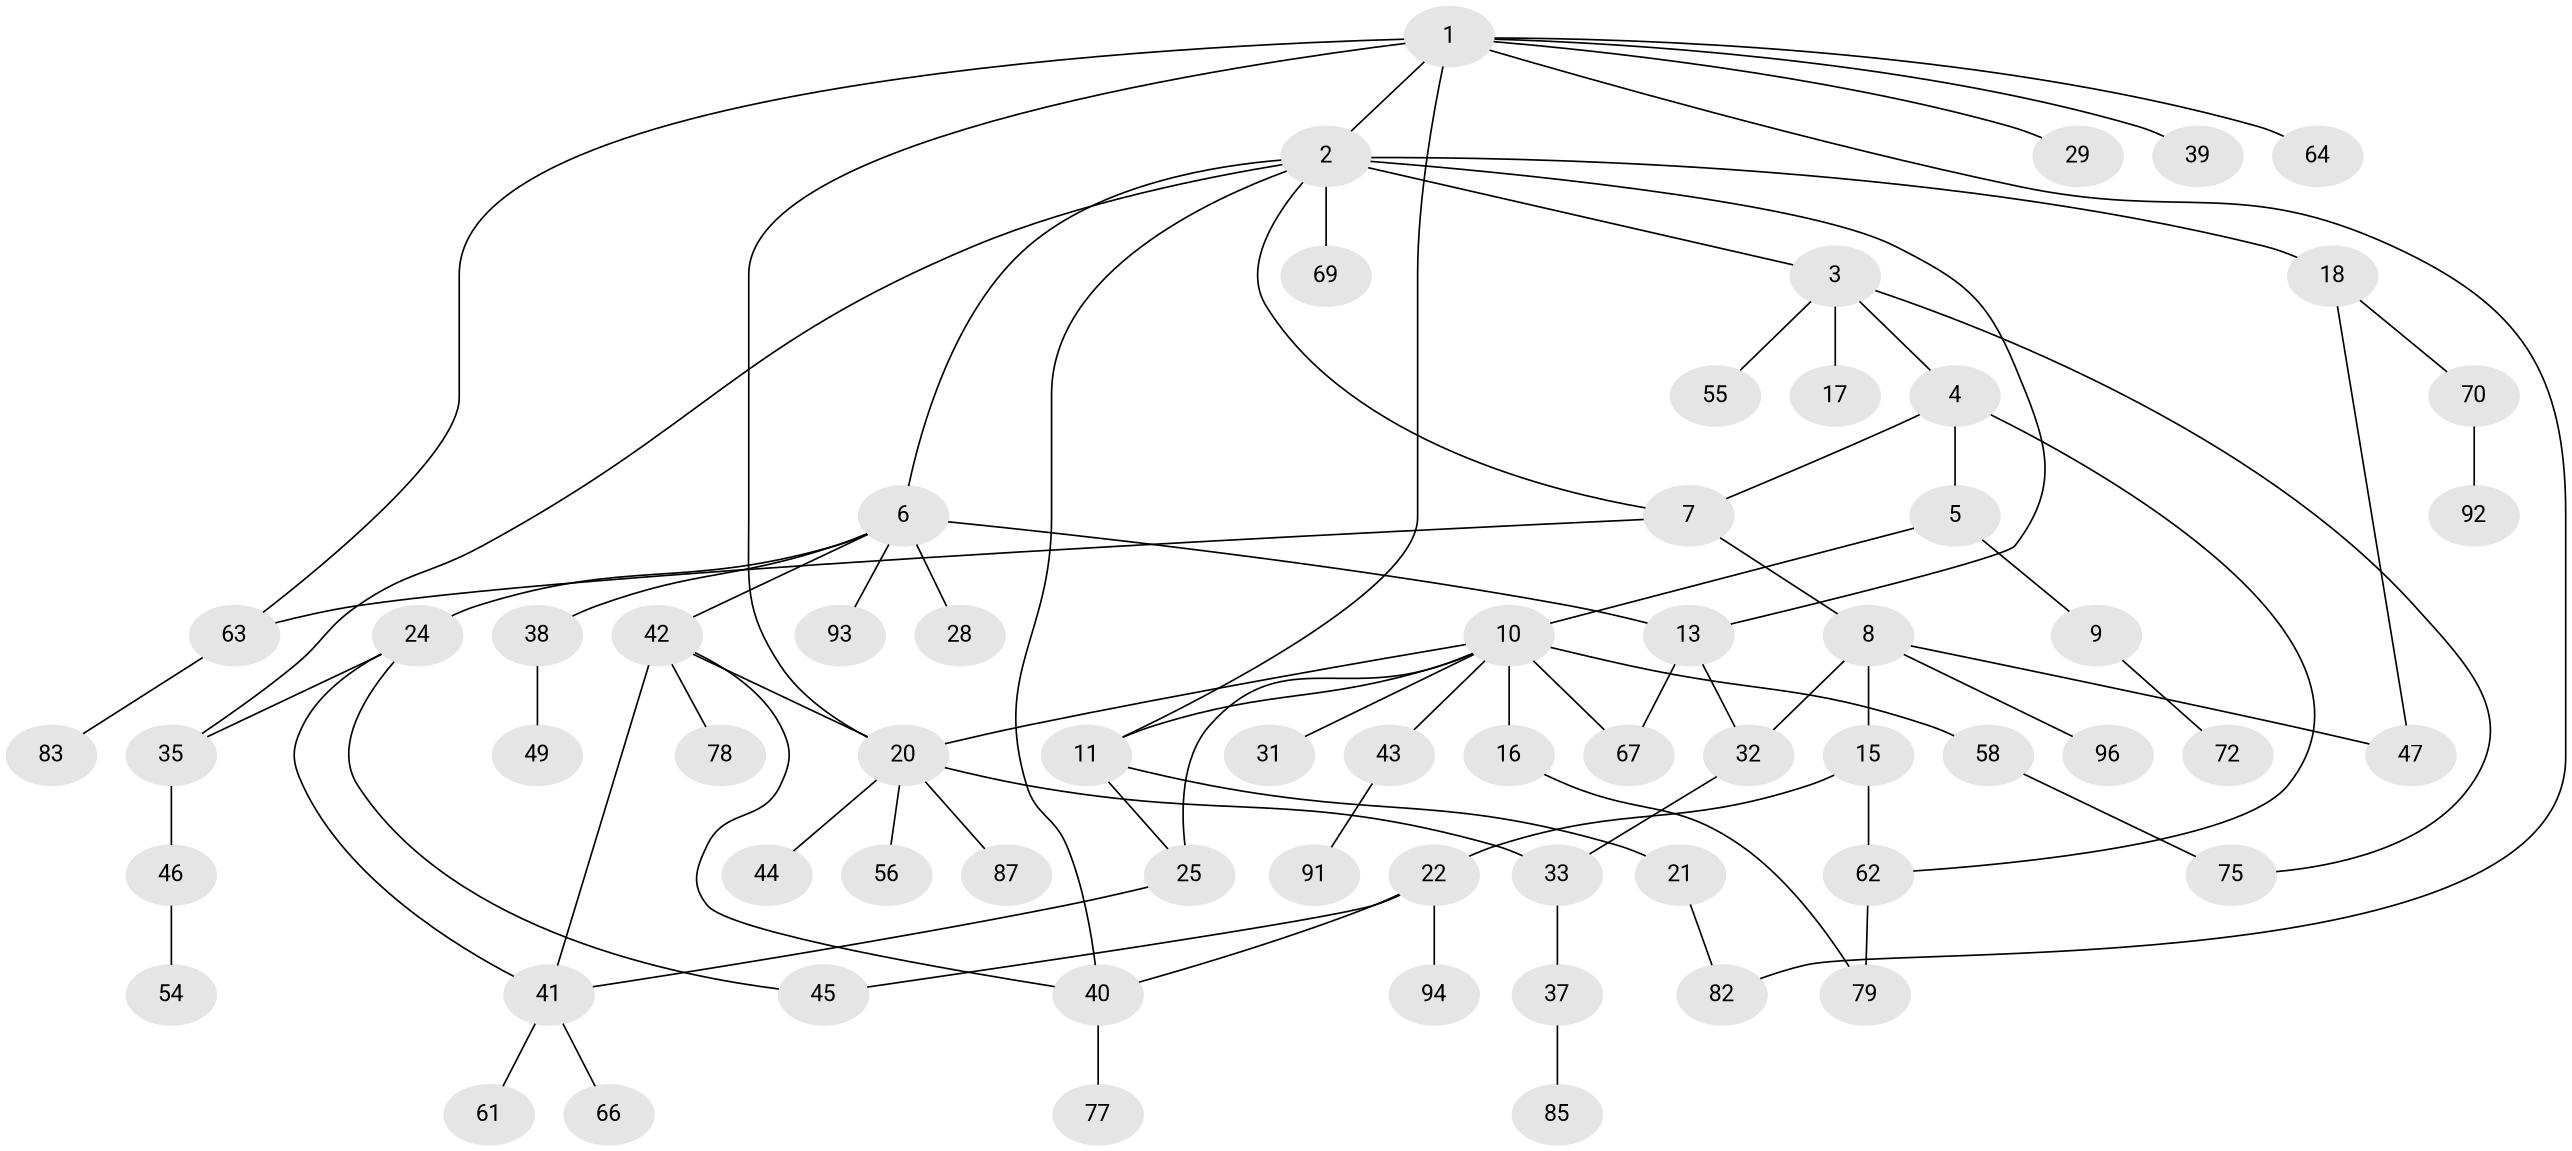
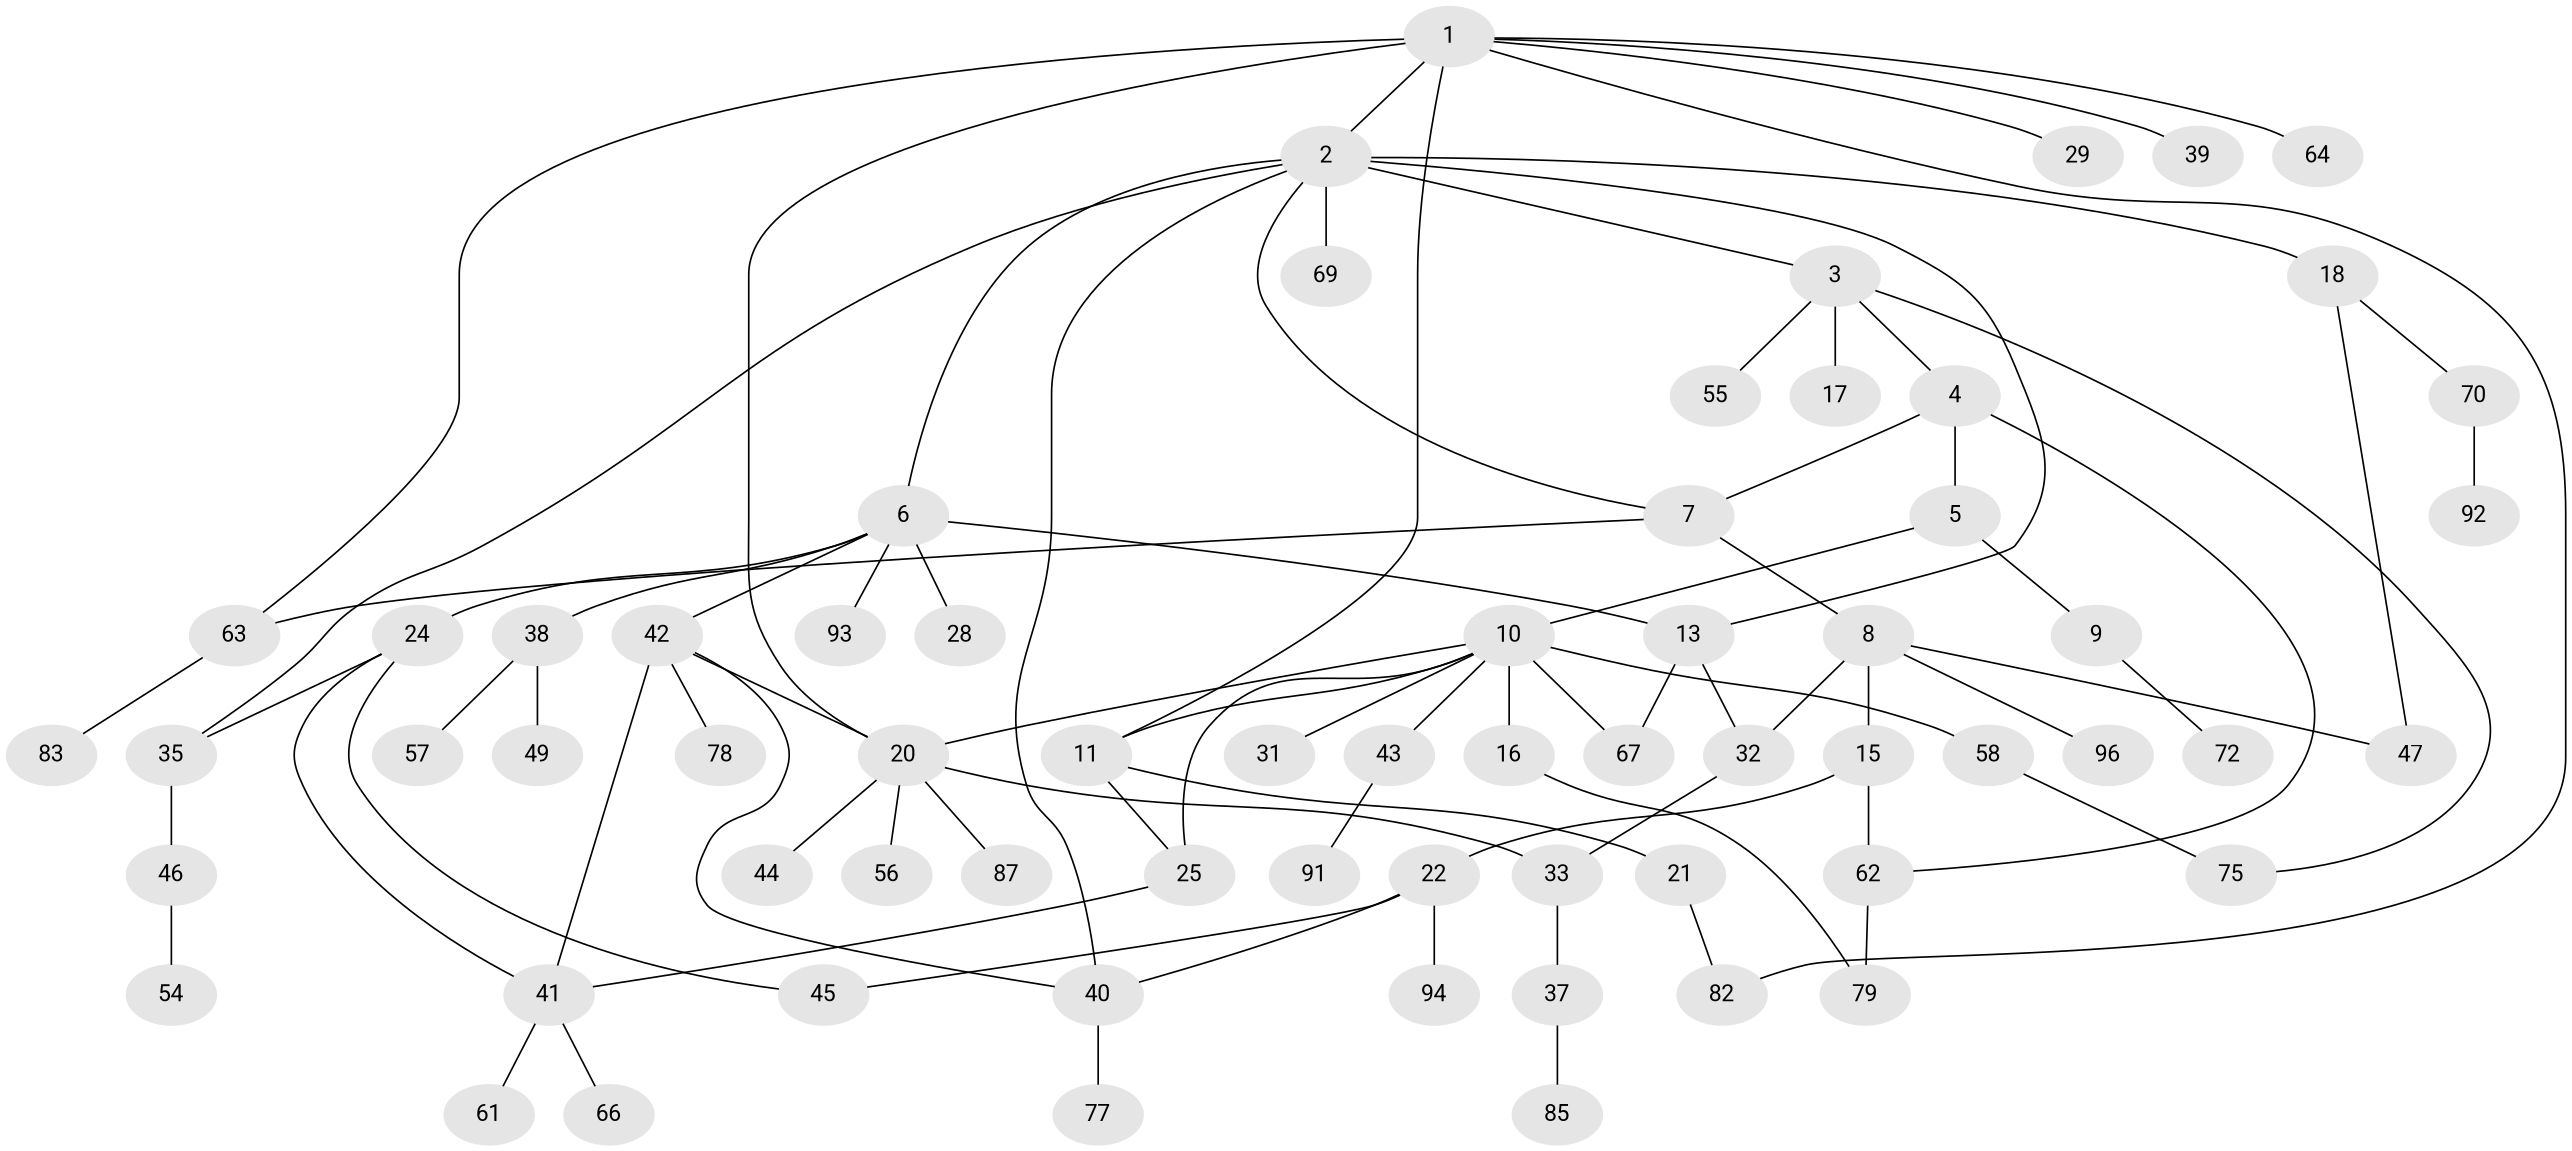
node "57": added
